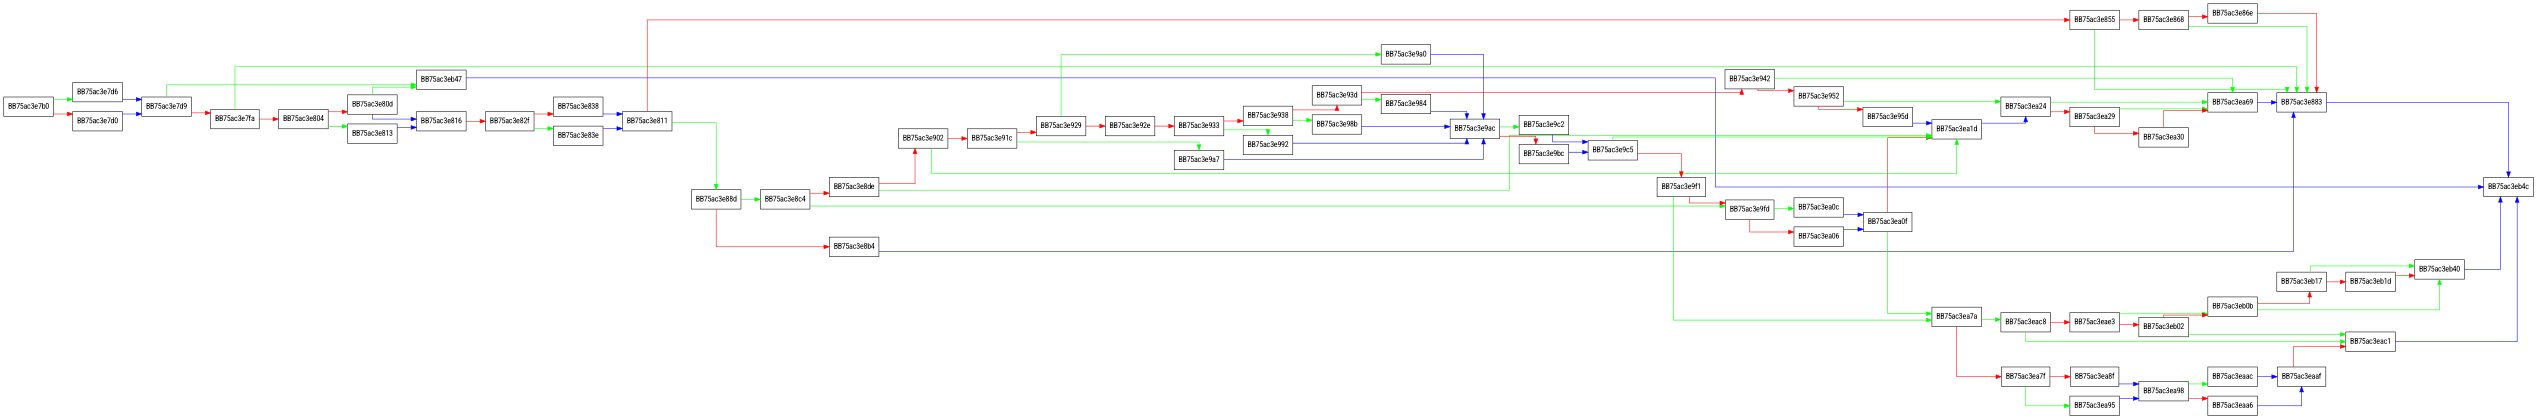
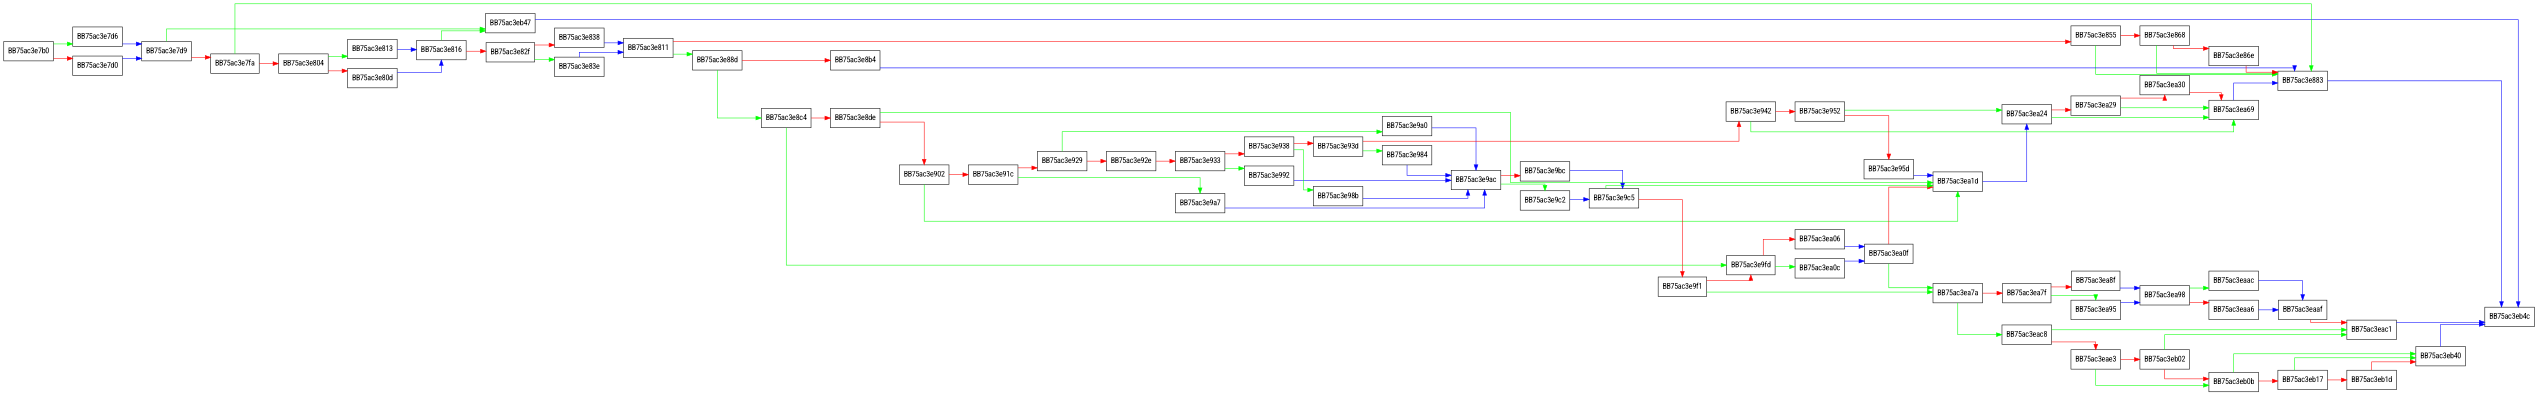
edge "BB75ac3e80d" -> "BB75ac3eb47": now "BB75ac3e816" -> "BB75ac3eb47"
